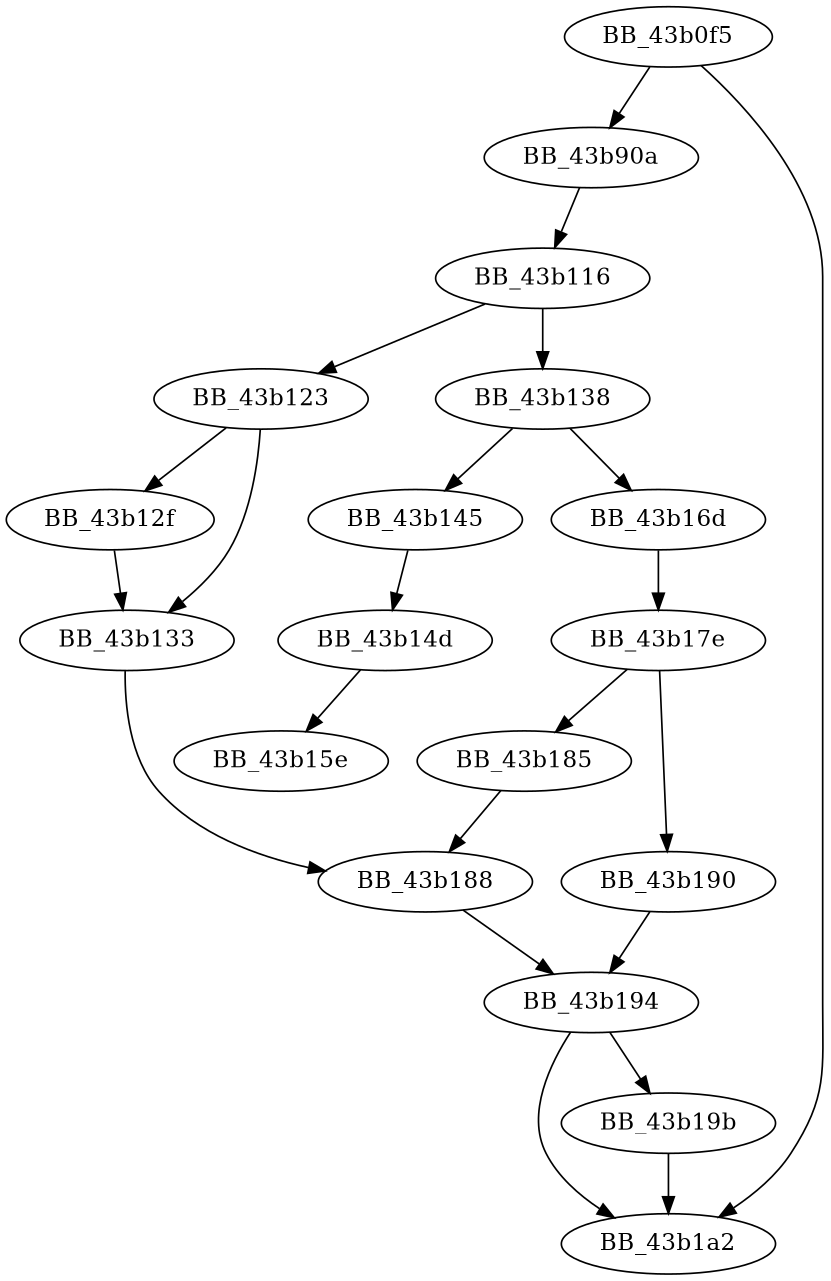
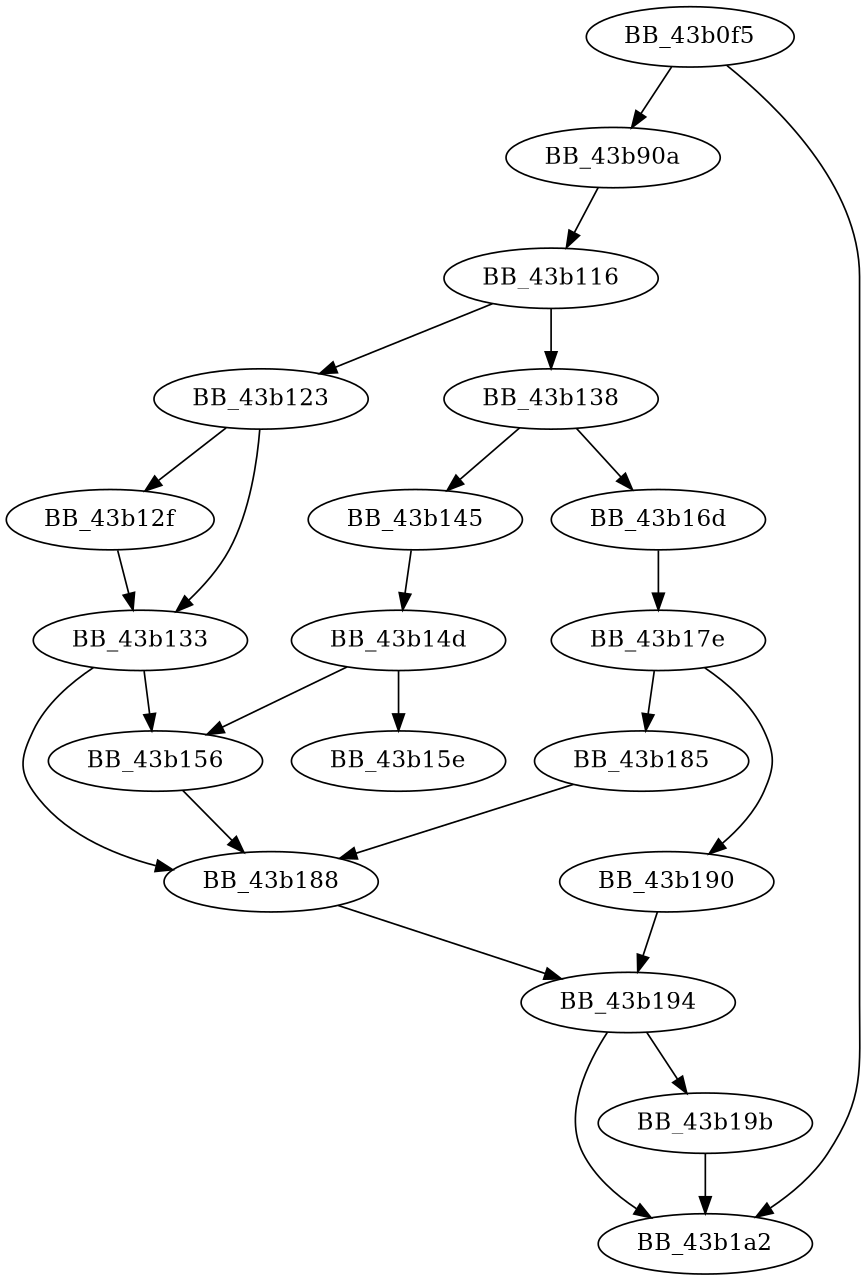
node "BB_43b156": added
